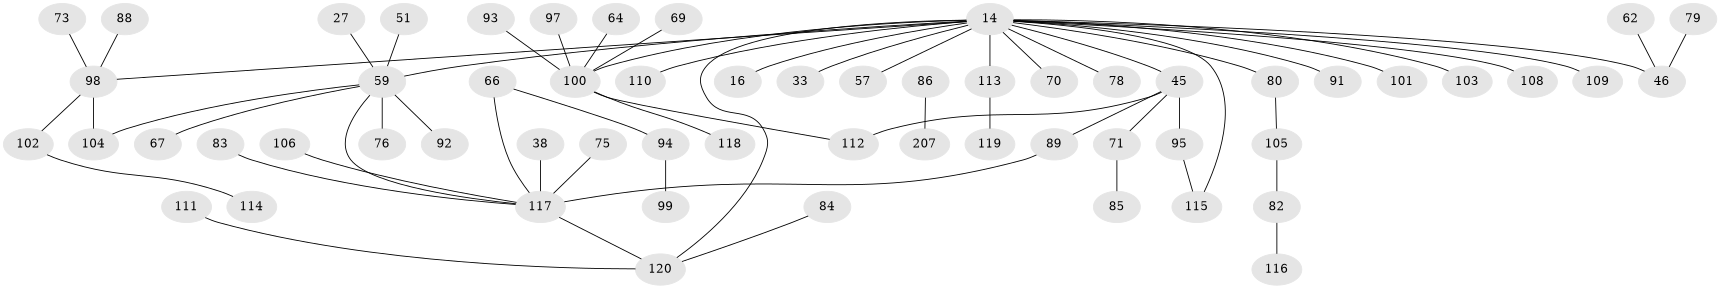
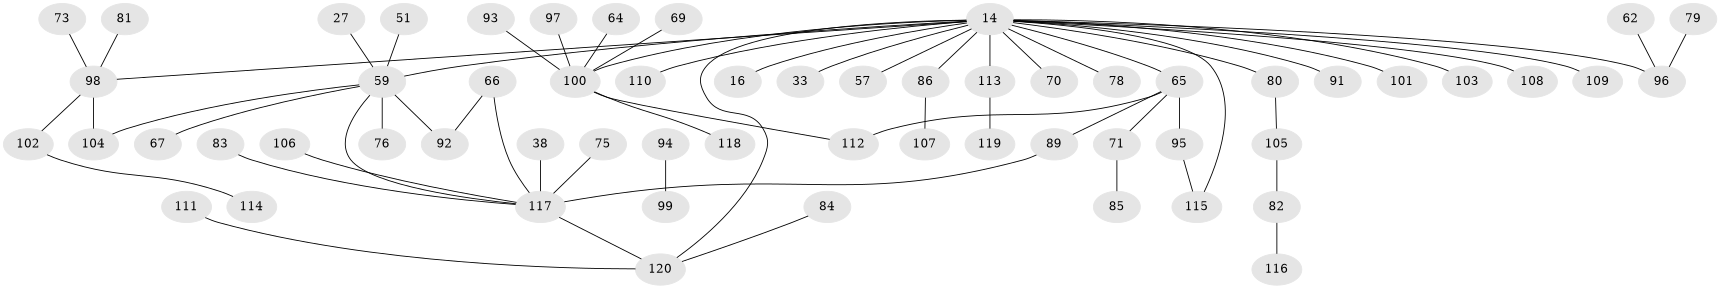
node "88": label "88" -> "81"
edge "14" -- "86": added
node "45": label "45" -> "65"
node "46": label "46" -> "96"
edge "66" -- "94": now "66" -- "92"
node "207": label "207" -> "107"
